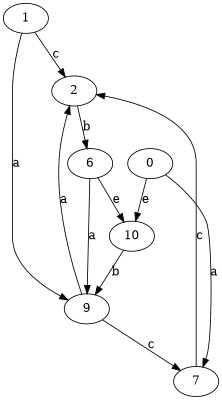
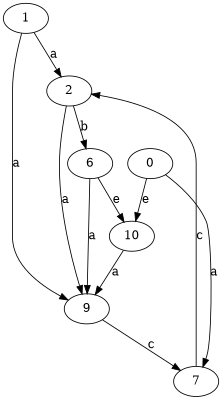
edge "1" -> "2": label "c" -> "a"
edge "9" -> "2": reversed
edge "10" -> "9": label "b" -> "a"
